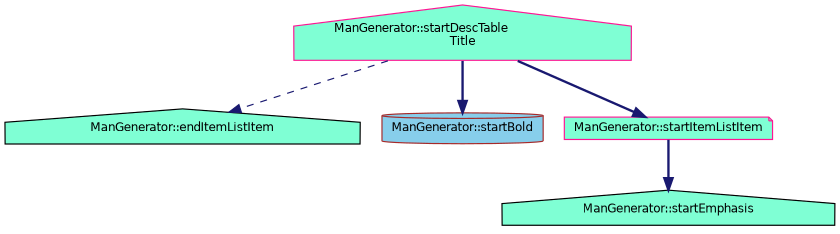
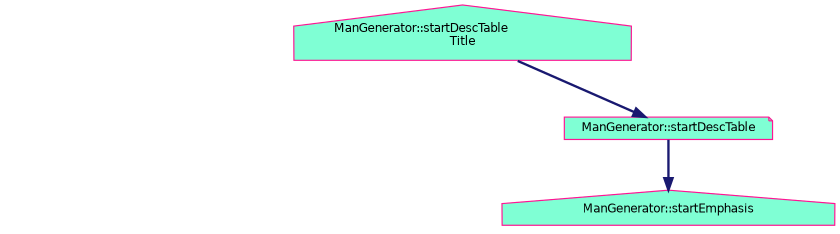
node "ManGenerator::endItemListItem": removed
node "ManGenerator::startBold": removed
node "ManGenerator::startItemListItem": label "ManGenerator::startItemListItem" -> "ManGenerator::startDescTable"
node "ManGenerator::startEmphasis": color black -> deeppink
